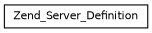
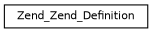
node "Zend_Server_Definition": label "Zend_Server_Definition" -> "Zend_Zend_Definition"
